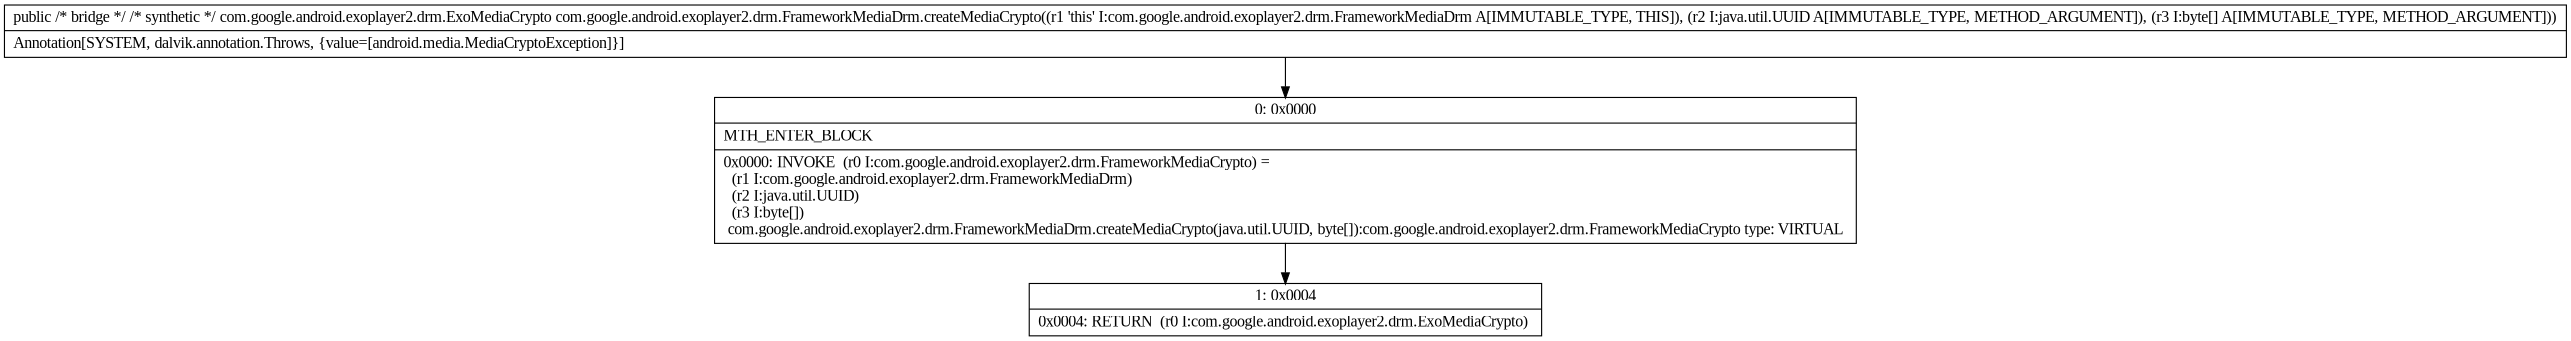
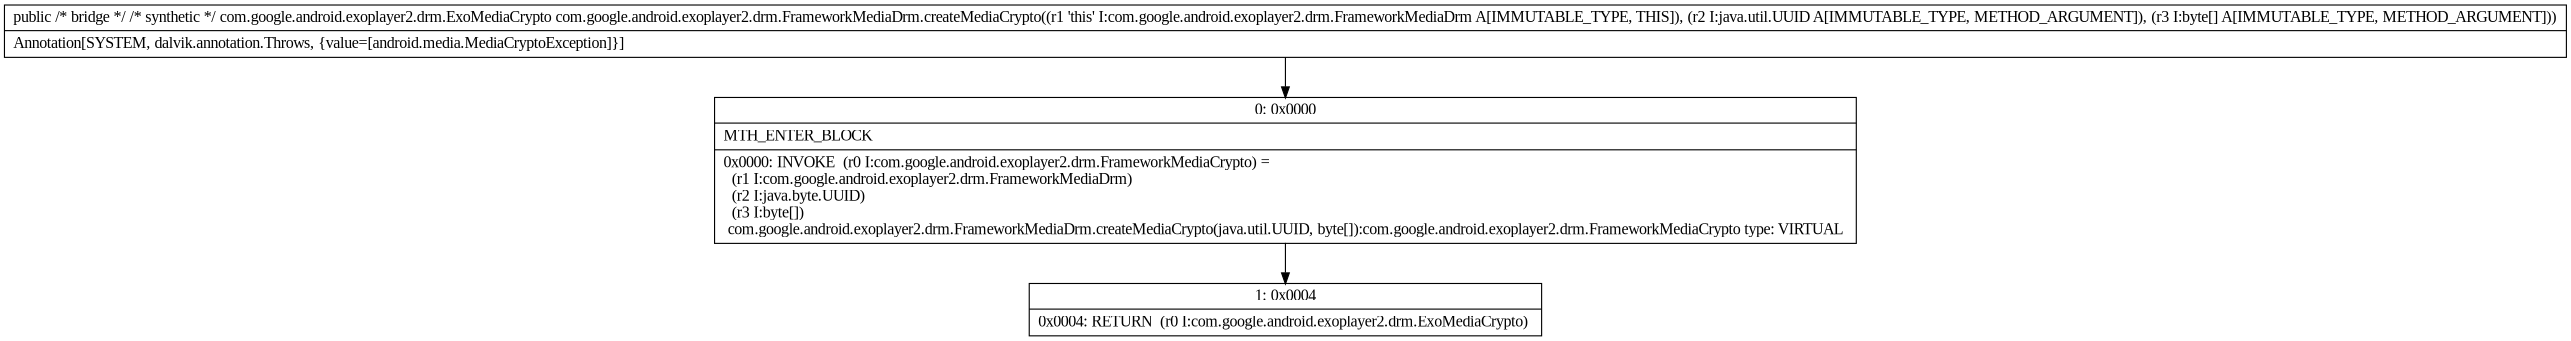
node "0: 0x0000": text "(r2 I:java.util.UUID)" -> "(r2 I:java.byte.UUID)"
